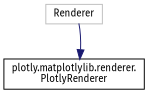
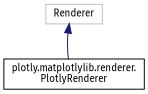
edge "Renderer" -> "plotly.matplotlylib.renderer. PlotlyRenderer": reversed
